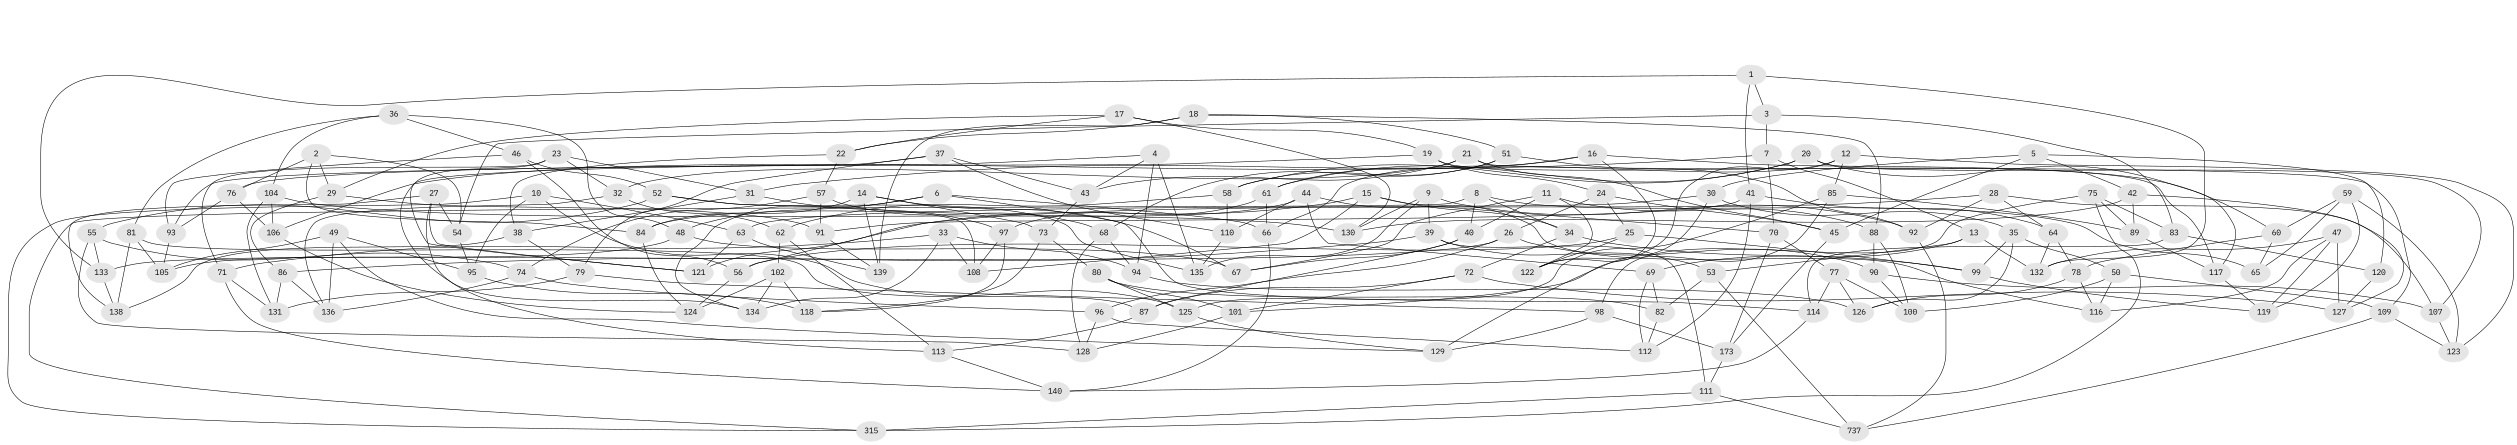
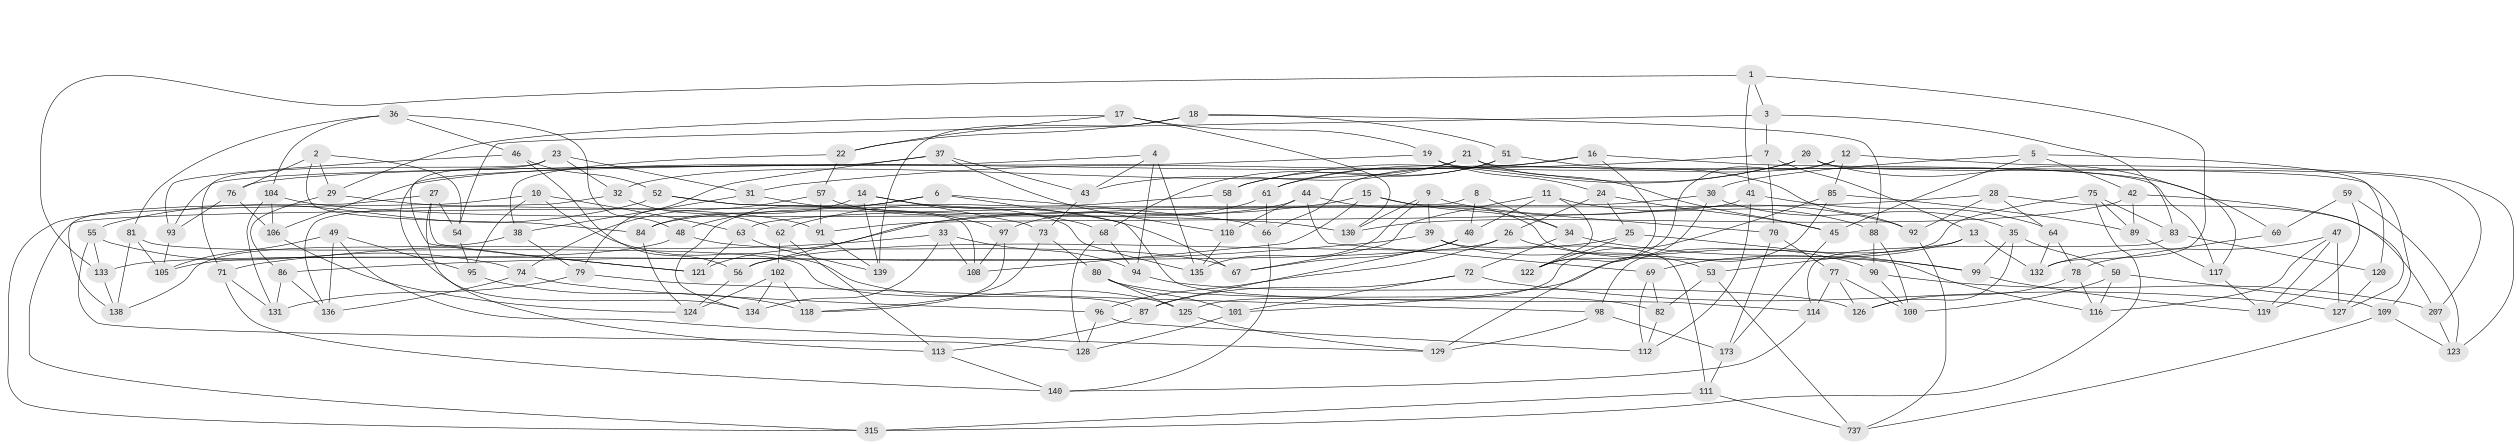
node "65": removed
node "107": label "107" -> "207"
